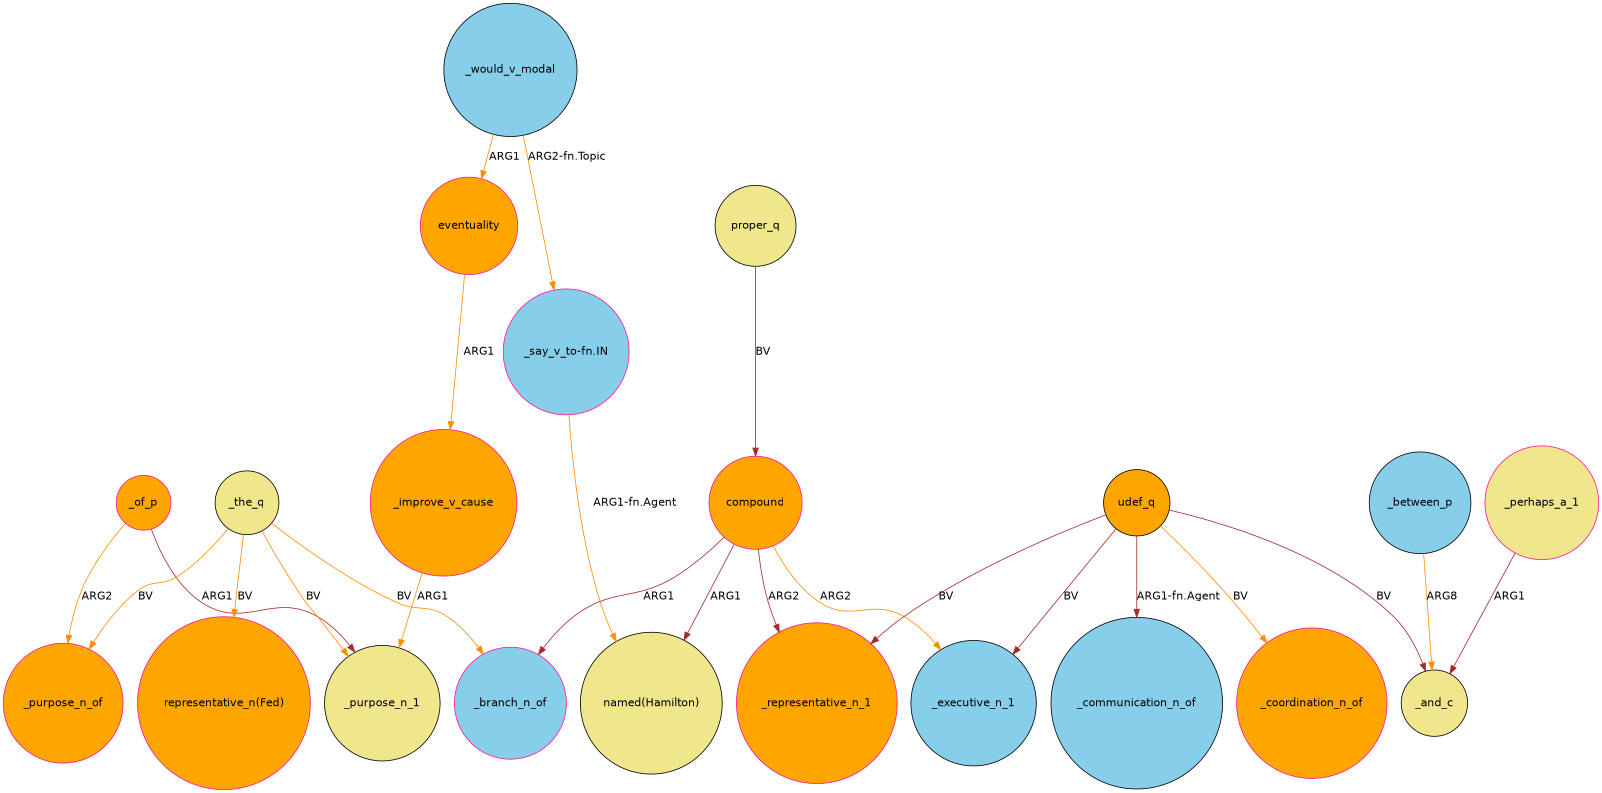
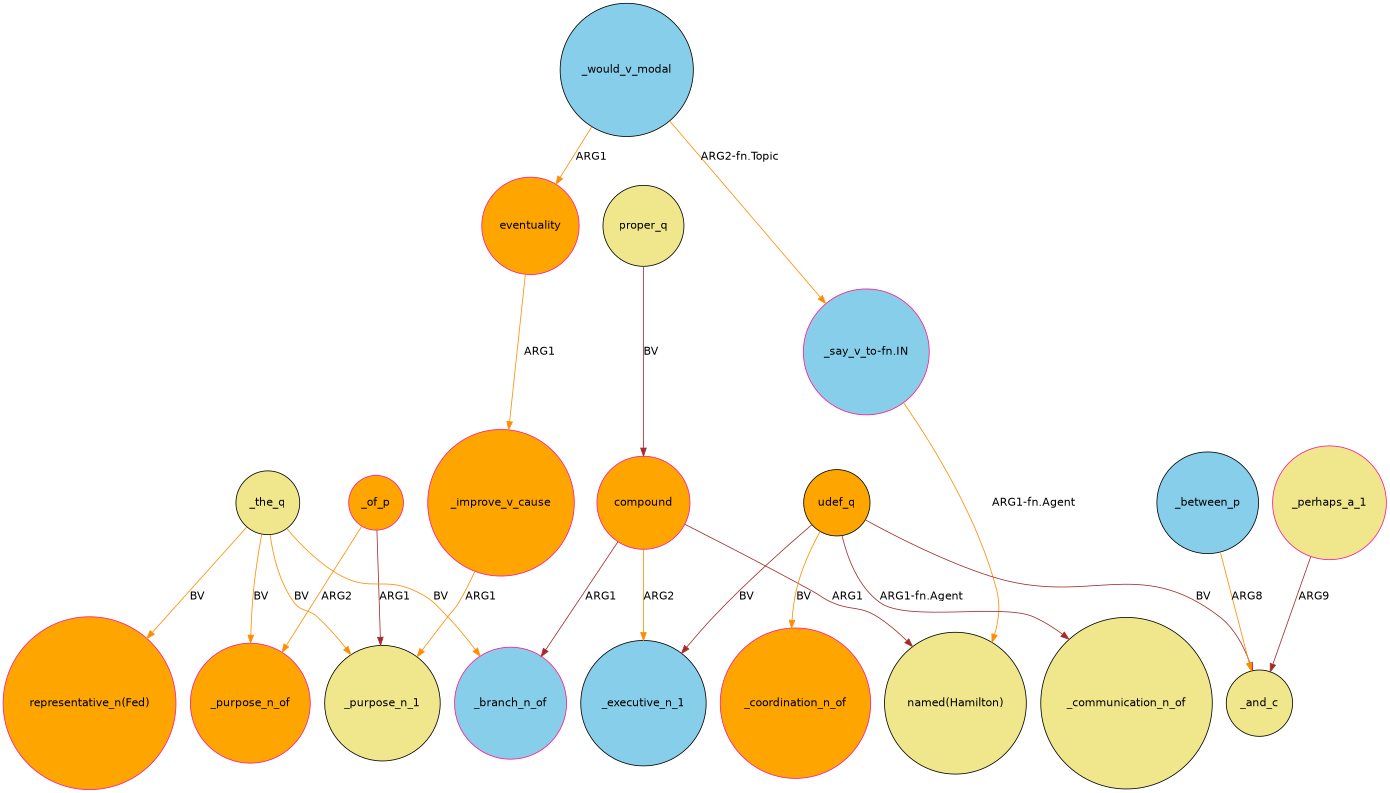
edge "_perhaps_a_1" -> "_and_c": label "ARG1" -> "ARG9"
node "_representative_n_1": removed
node "_communication_n_of": fillcolor skyblue -> khaki
